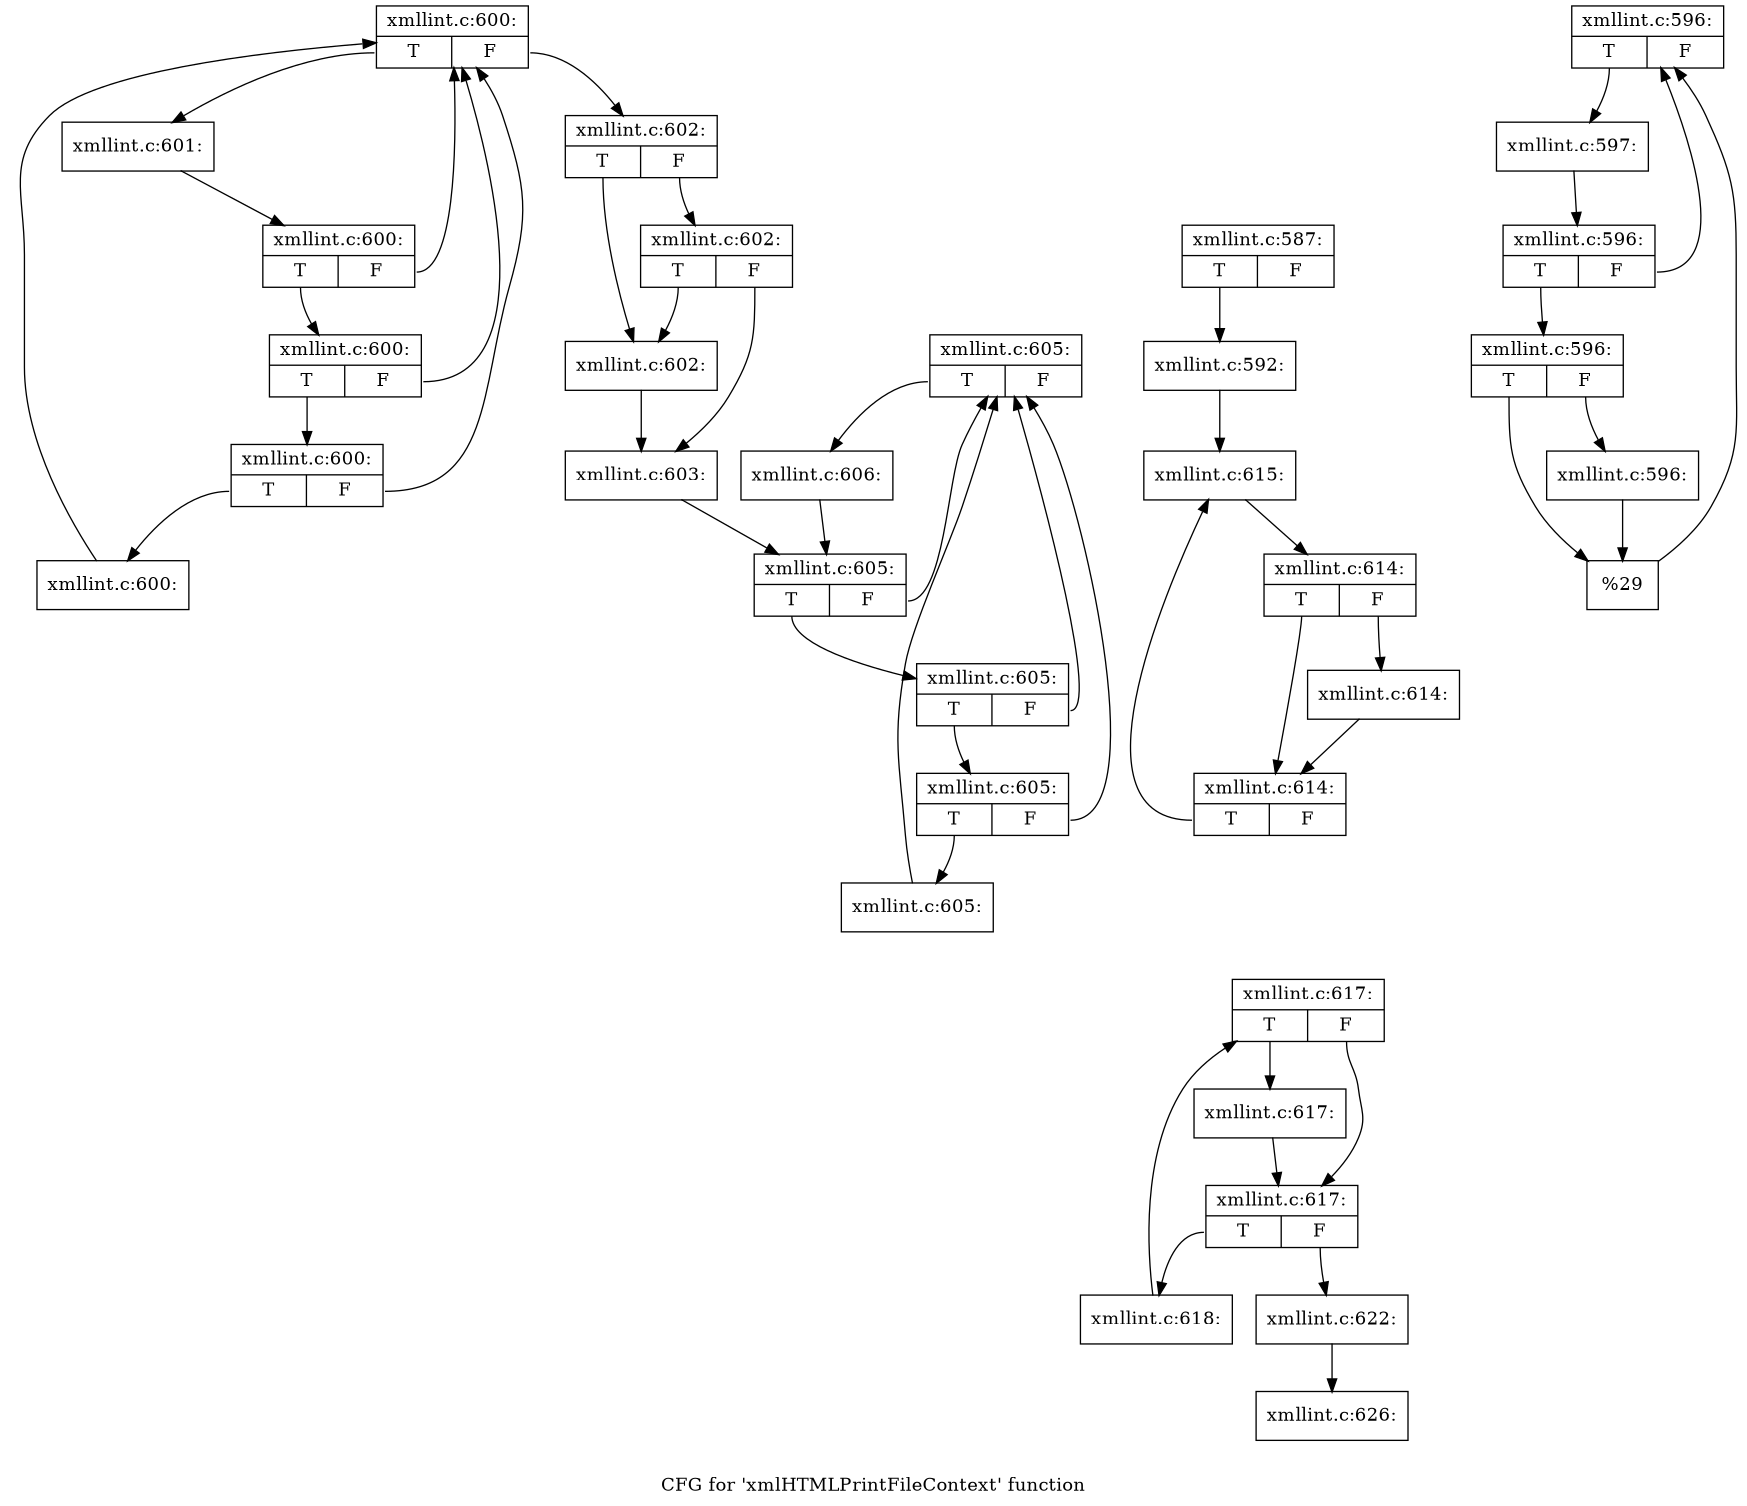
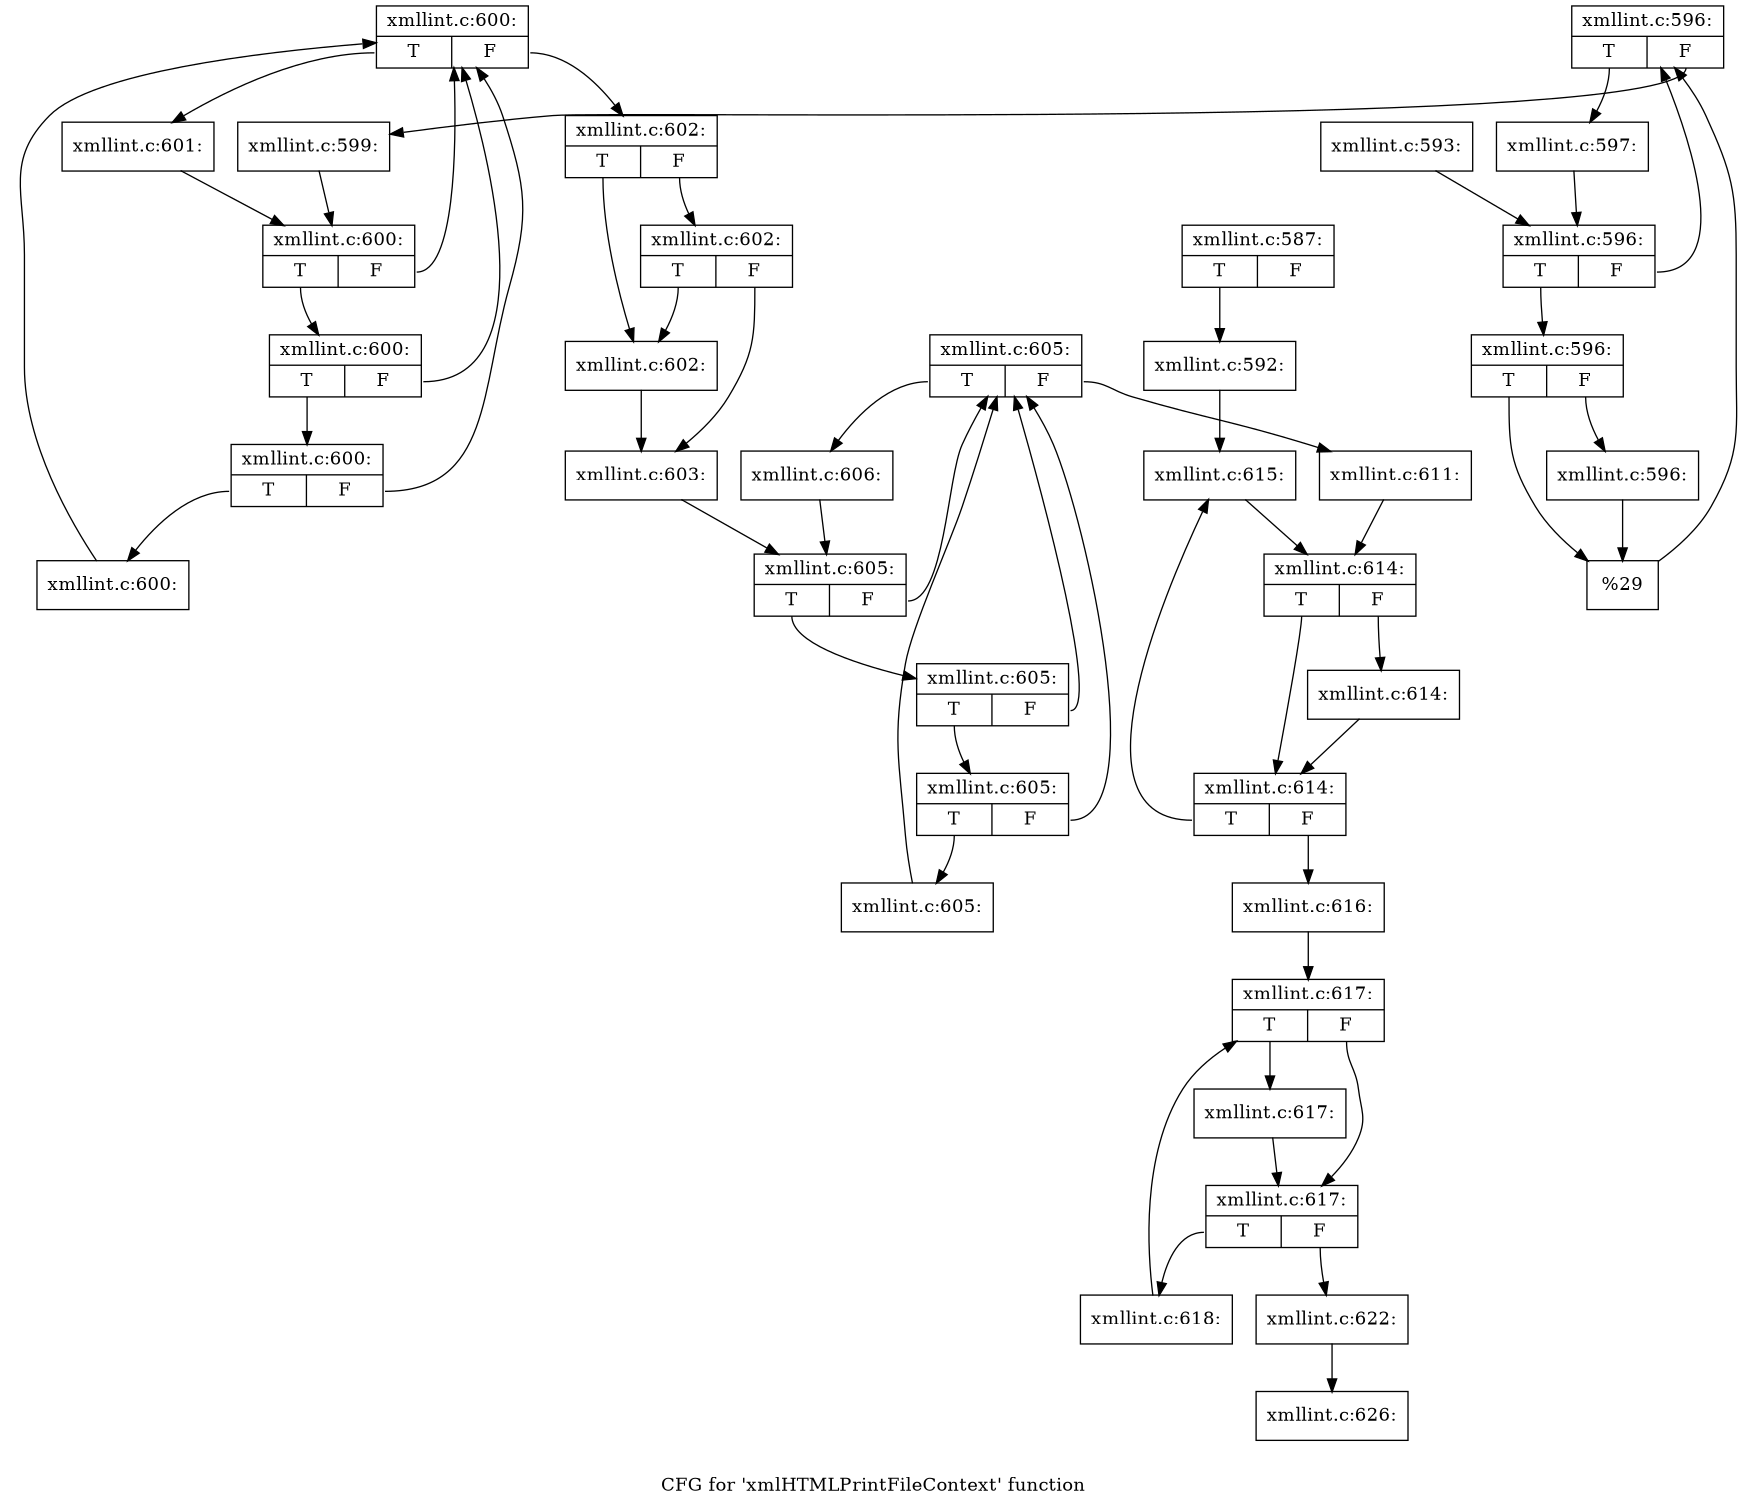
node "xmllint.c:599:": added
node "xmllint.c:593:": added
node "xmllint.c:611:": added
node "xmllint.c:616:": added
